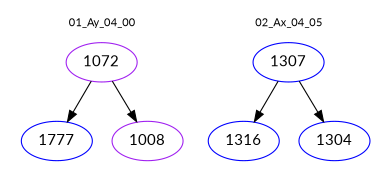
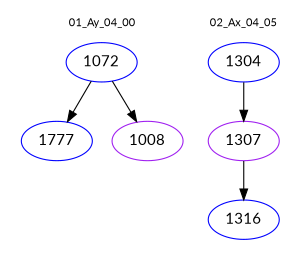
node "1072": color purple -> blue
node "1307": color blue -> purple
edge "1307" -> "1304": reversed
